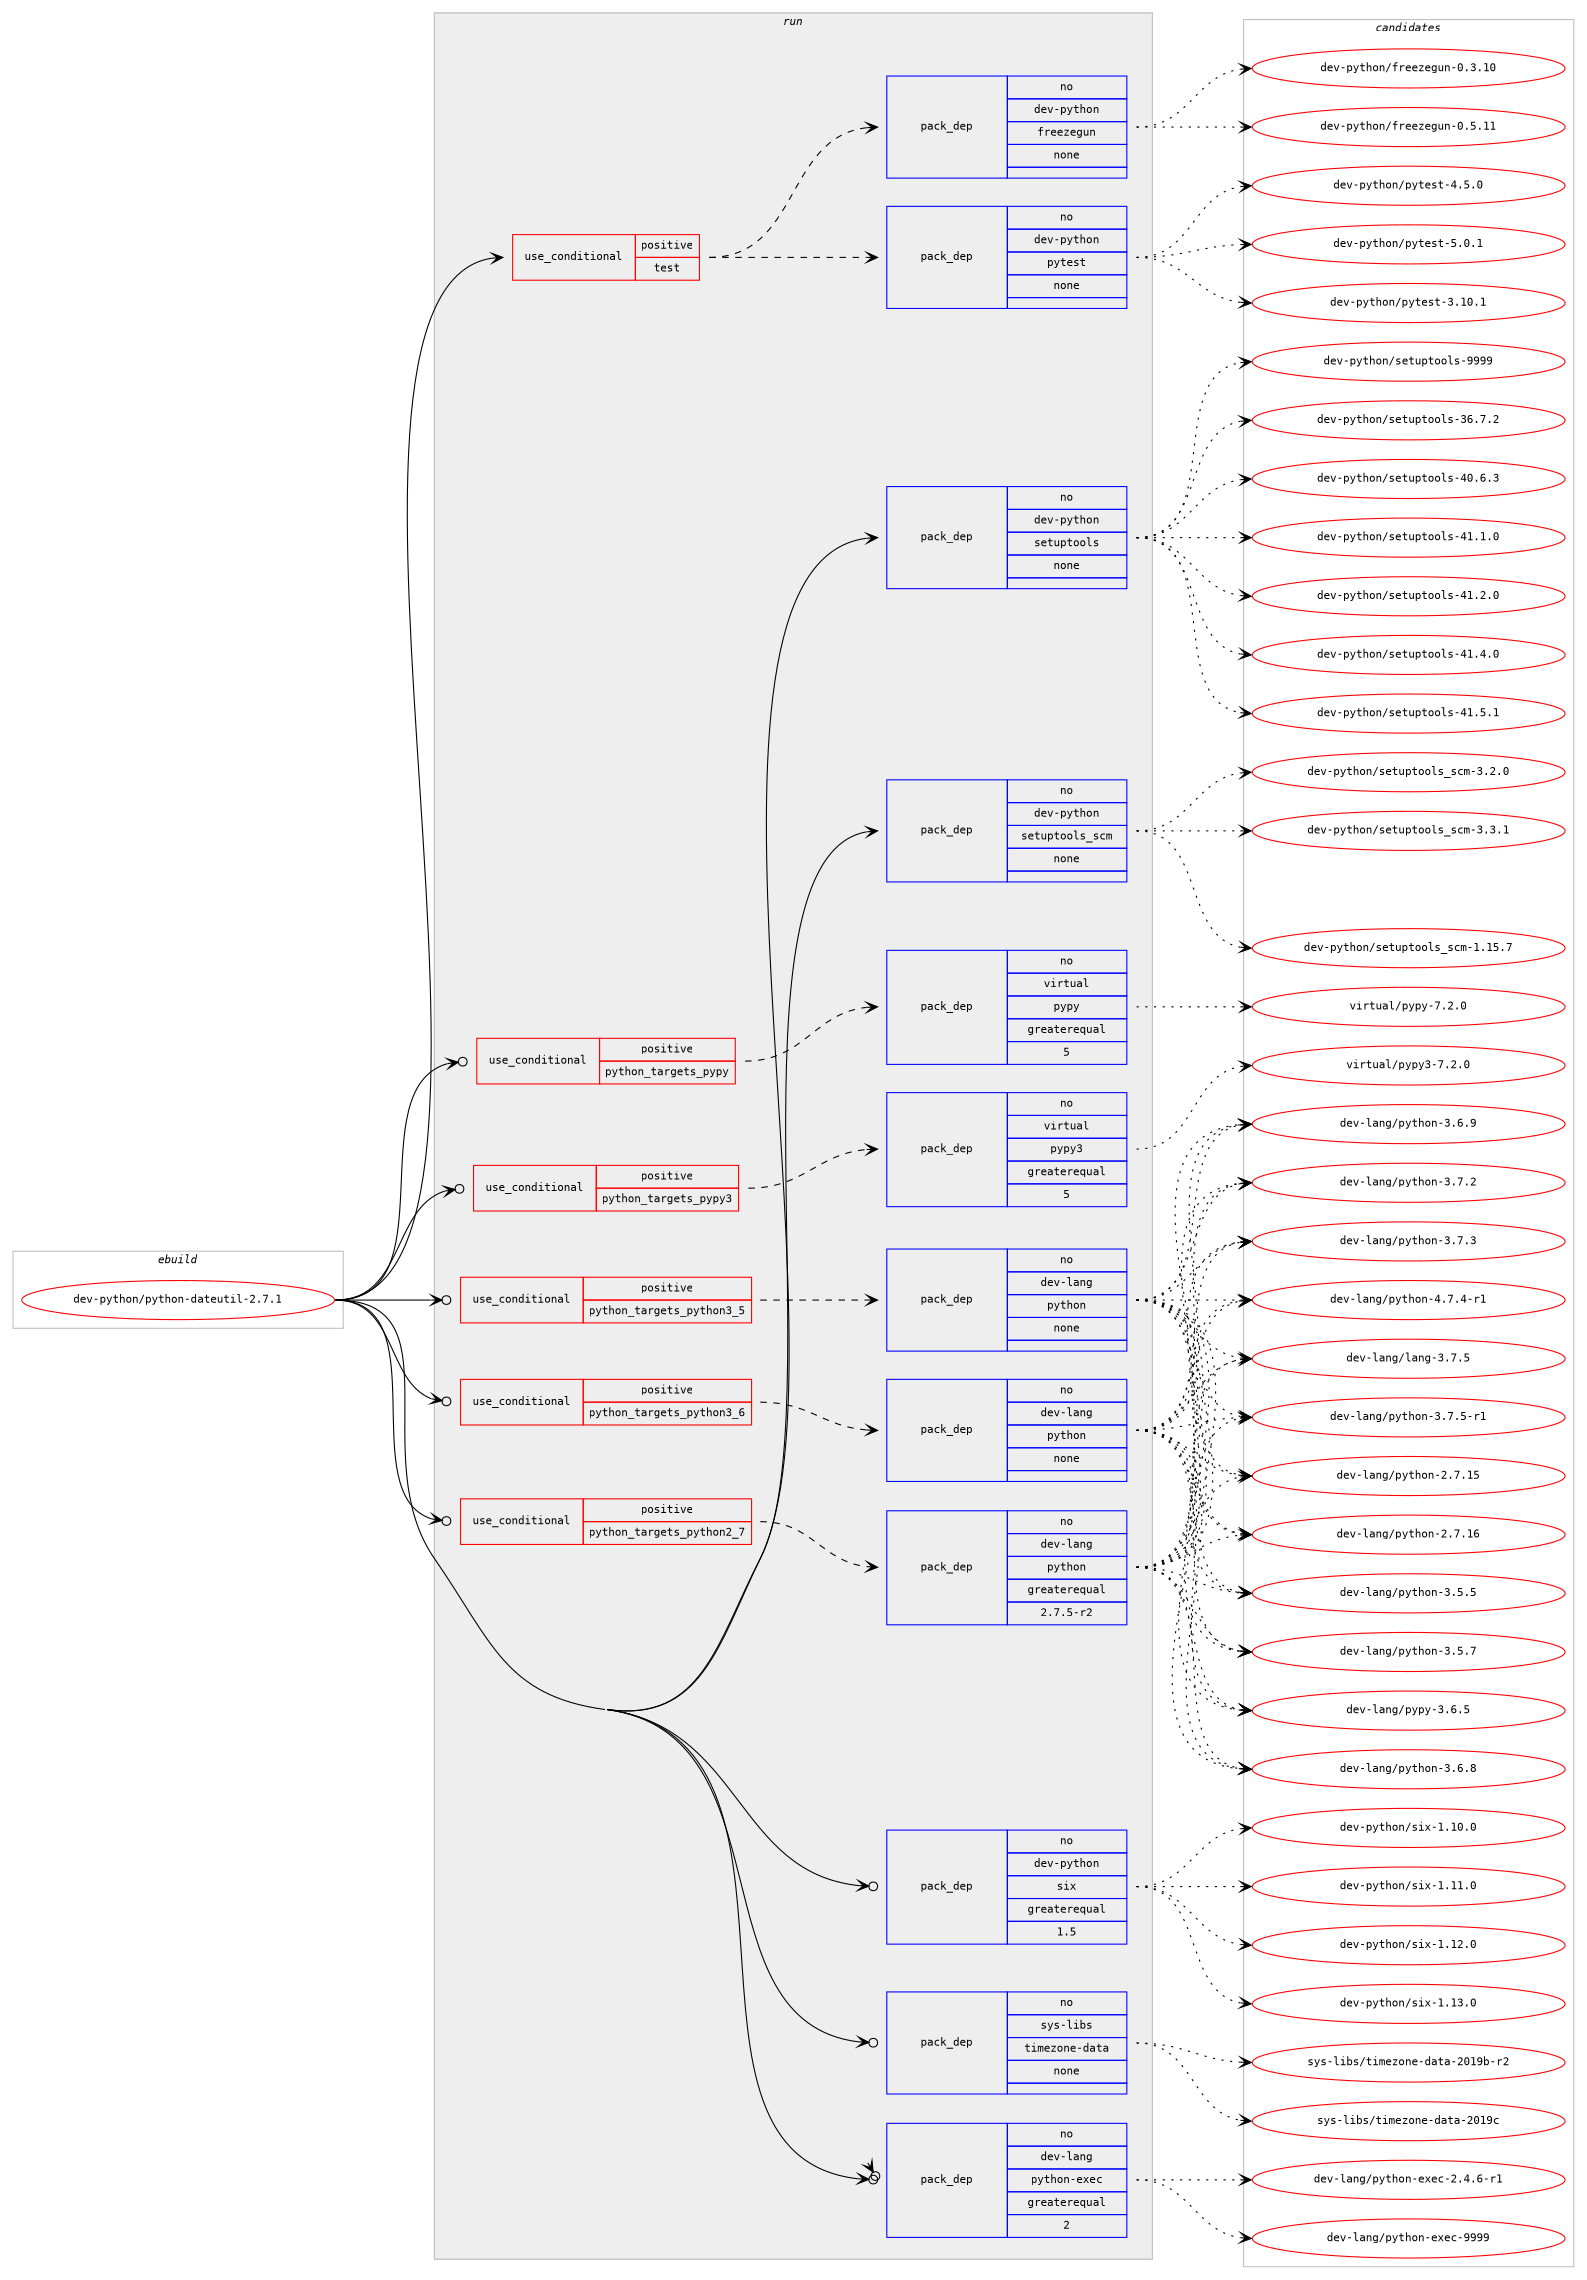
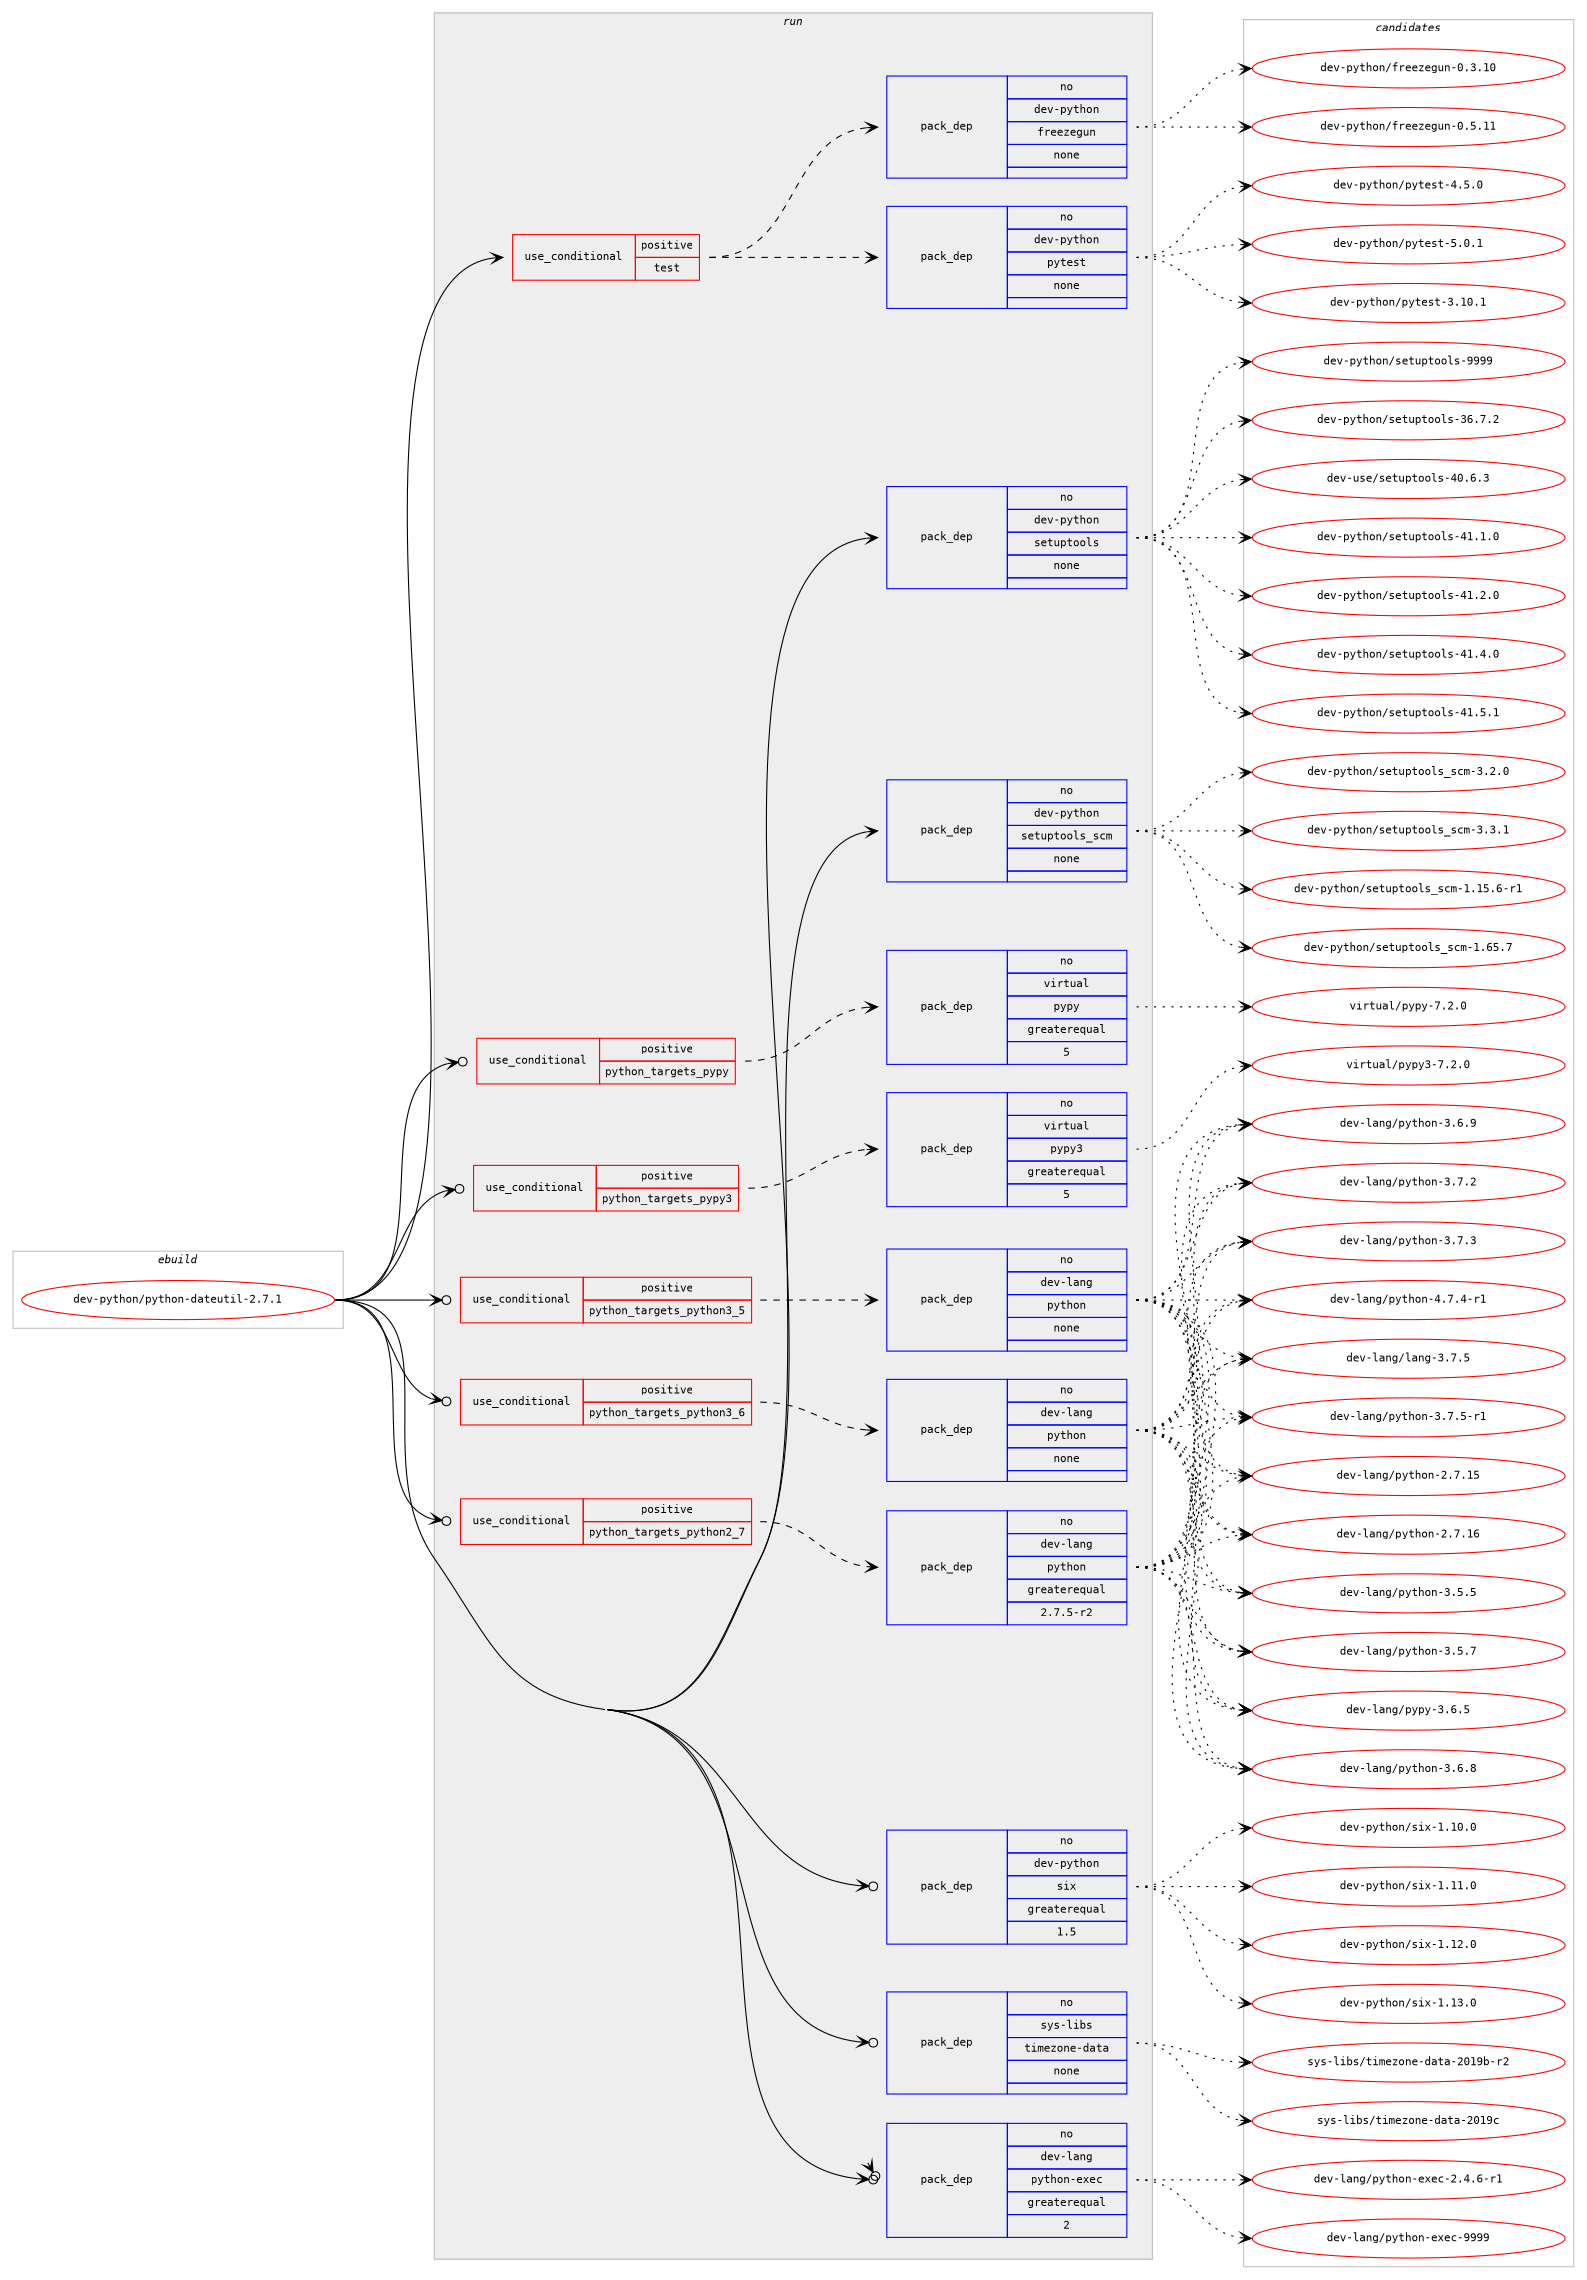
node "dev-python/setuptools-40.6.3": label "dev-python/setuptools-40.6.3" -> "dev-use/setuptools-40.6.3"
node "dev-python/setuptools_scm-1.15.6-r1": added
node "dev-python/setuptools_scm-1.15.7": label "dev-python/setuptools_scm-1.15.7" -> "dev-python/setuptools_scm-1.65.7"
